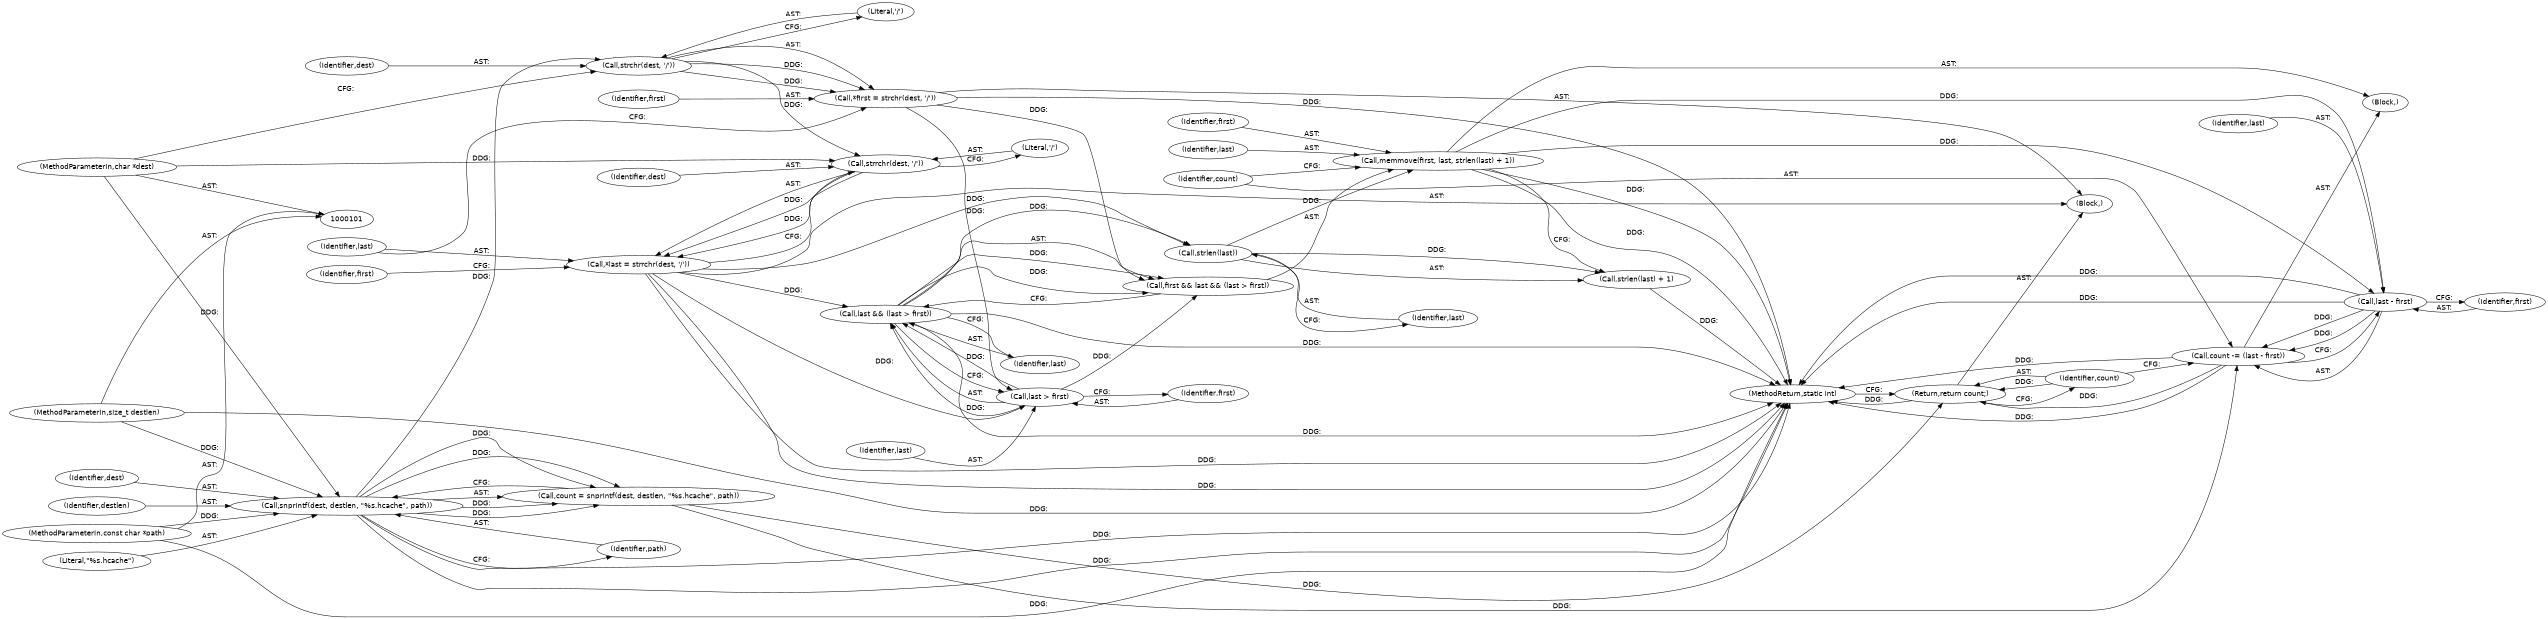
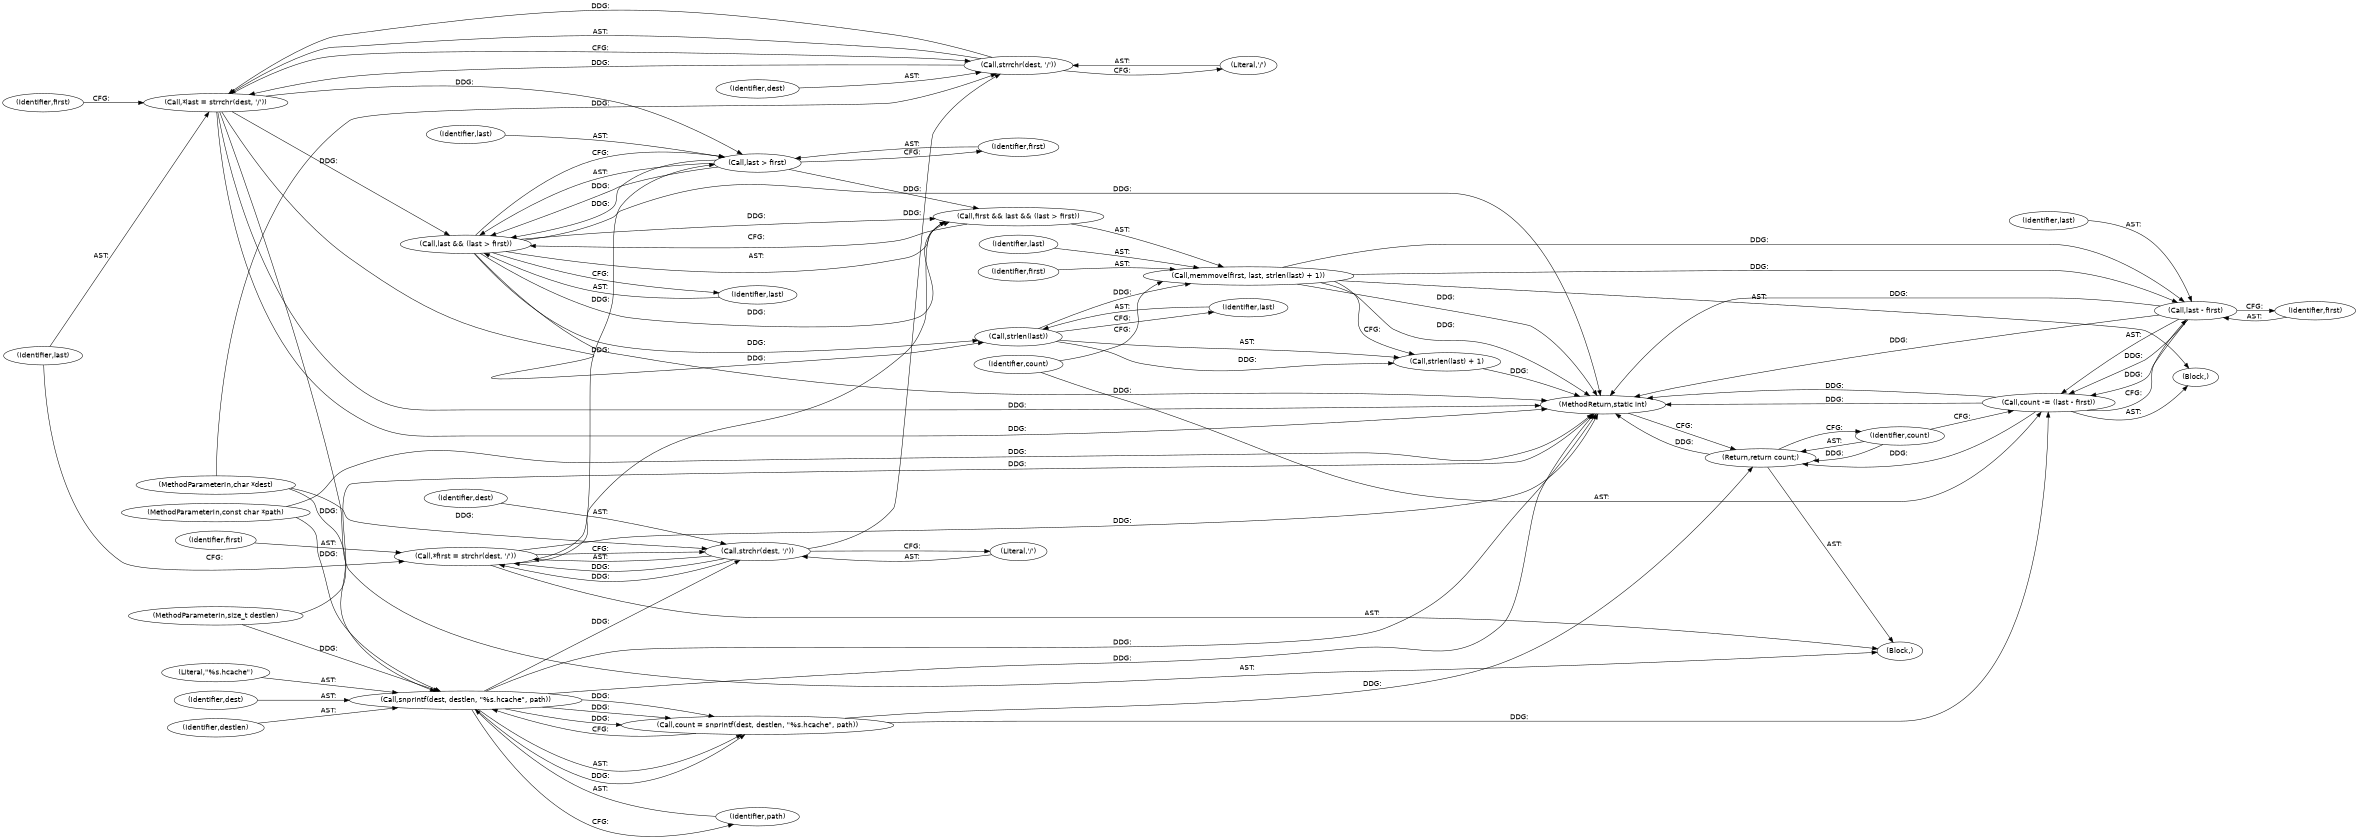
edge "(MethodParameterIn,char *dest)" -> "(Call,strchr(dest, '/'))": label "CFG: " -> "DDG: "
node "1000101": removed
edge "(Call,*first = strchr(dest, '/'))" -> "(Call,strchr(dest, '/'))": added, label "CFG:"
